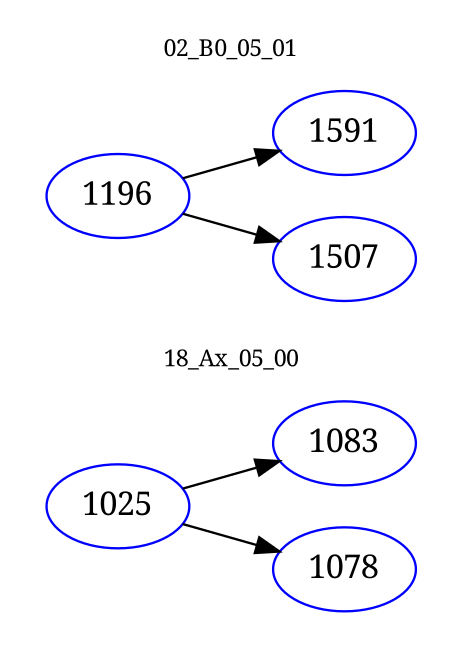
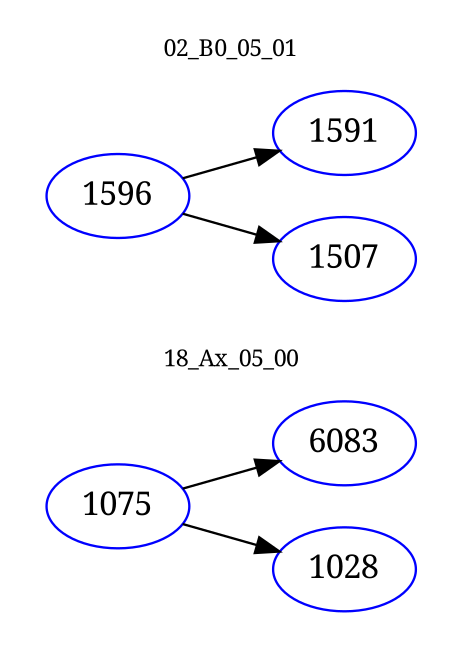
node "1196": label "1196" -> "1596"
node "1083": label "1083" -> "6083"
node "1025": label "1025" -> "1075"
node "1078": label "1078" -> "1028"
